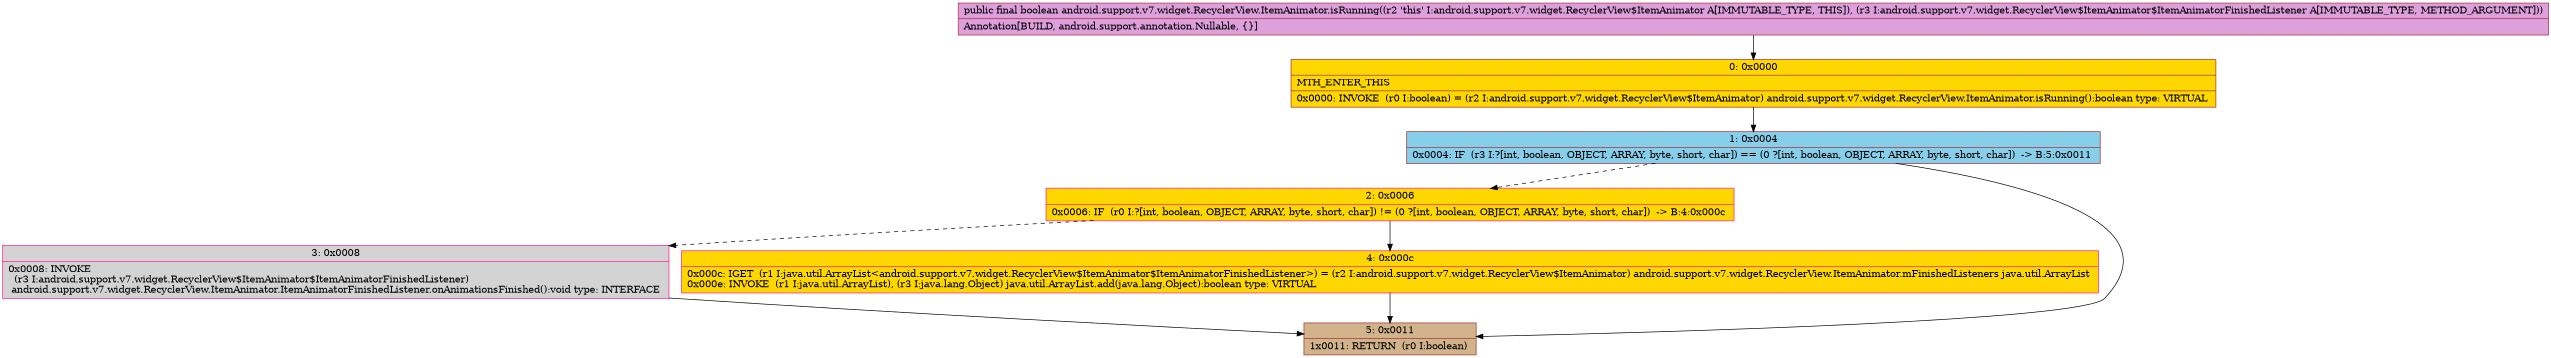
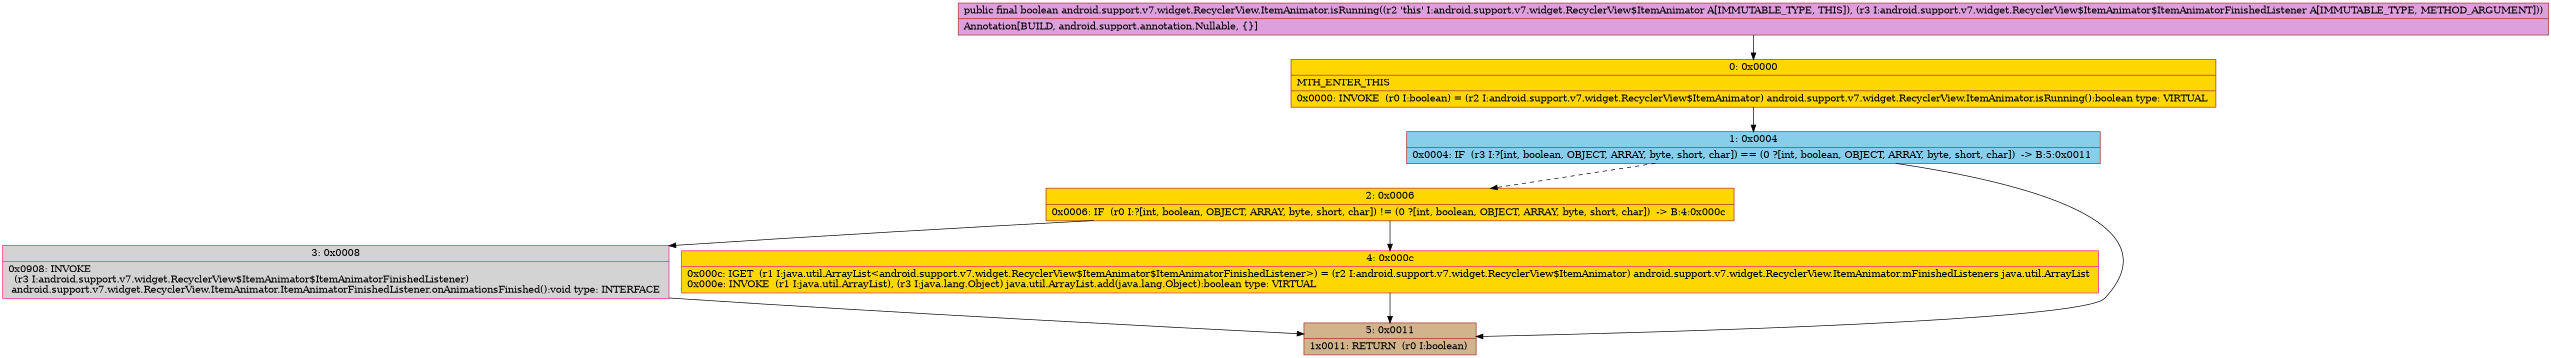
node "2: 0x0006": color deeppink -> brown
edge "2: 0x0006" -> "3: 0x0008": style dashed -> solid
node "3: 0x0008": text "0x0008: INVOKE" -> "0x0908: INVOKE"
